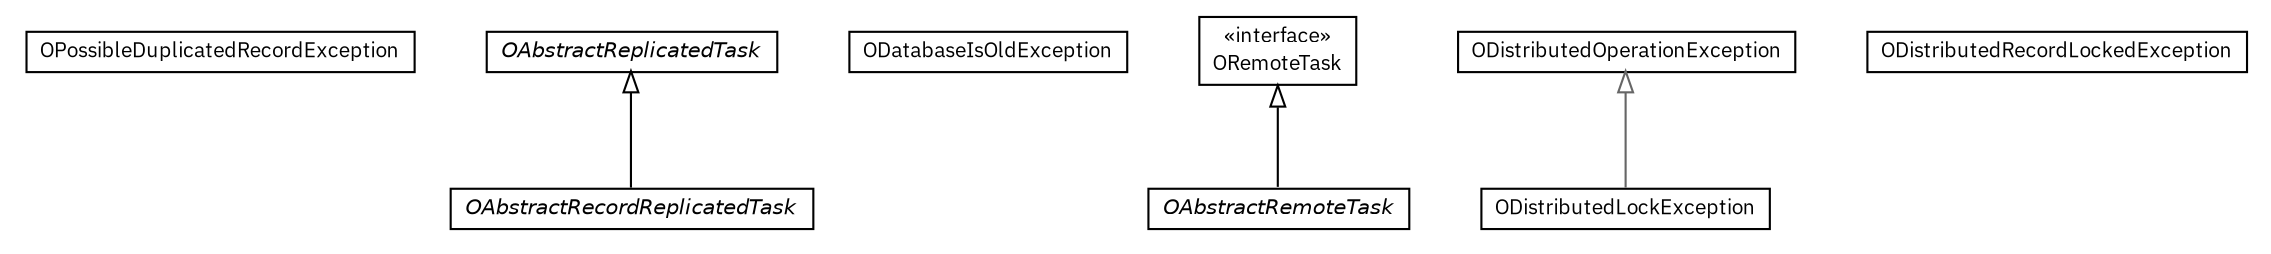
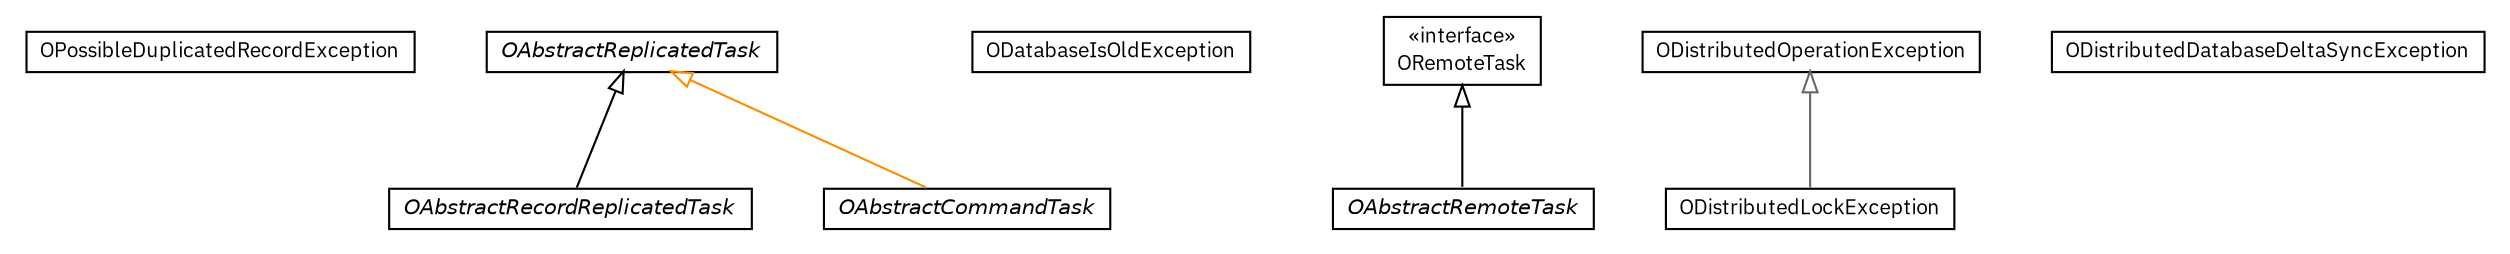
node "ODistributedRecordLockedException": removed
node "ODistributedDatabaseDeltaSyncException": added
node "OAbstractCommandTask": added
